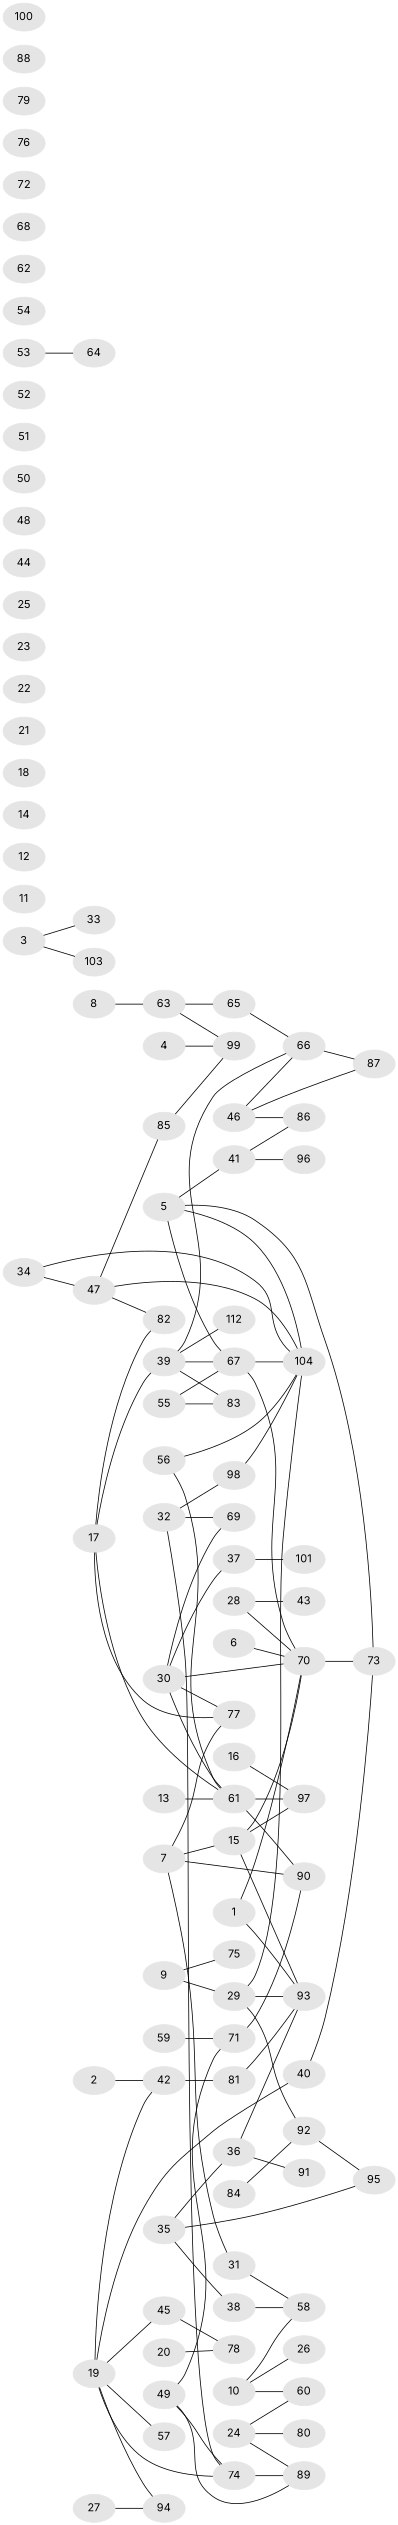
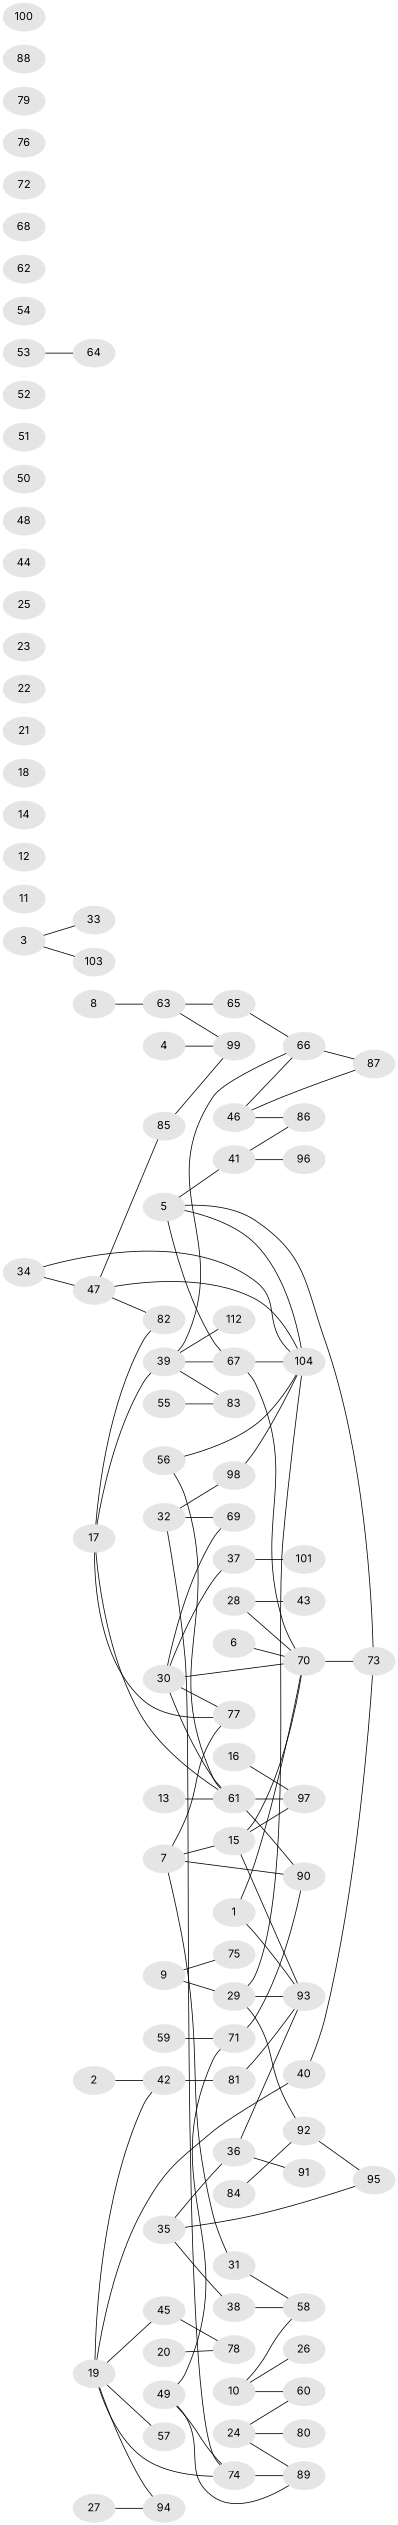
edge "67" -- "55": removed
